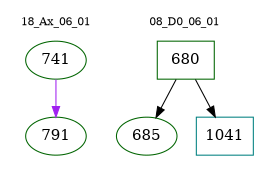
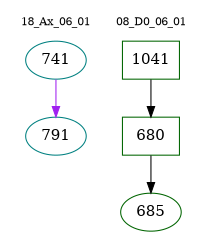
node "741": color darkgreen -> teal
edge "680" -> "1041": reversed
node "791": color darkgreen -> teal
node "1041": color teal -> darkgreen
